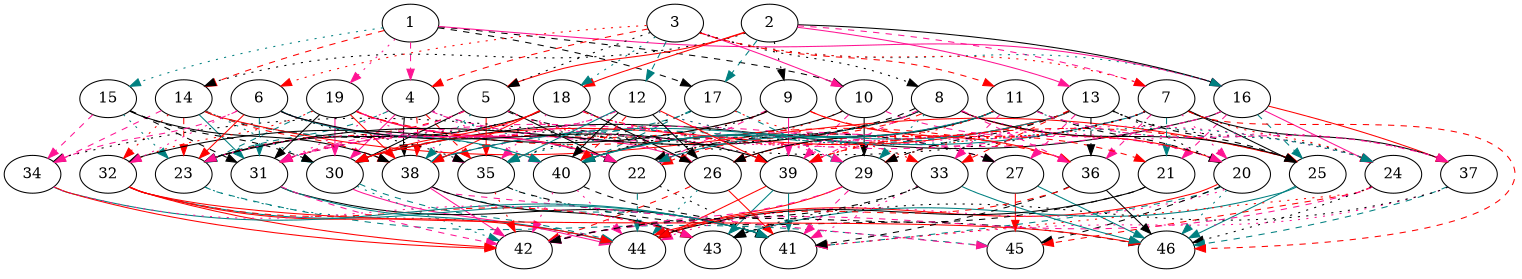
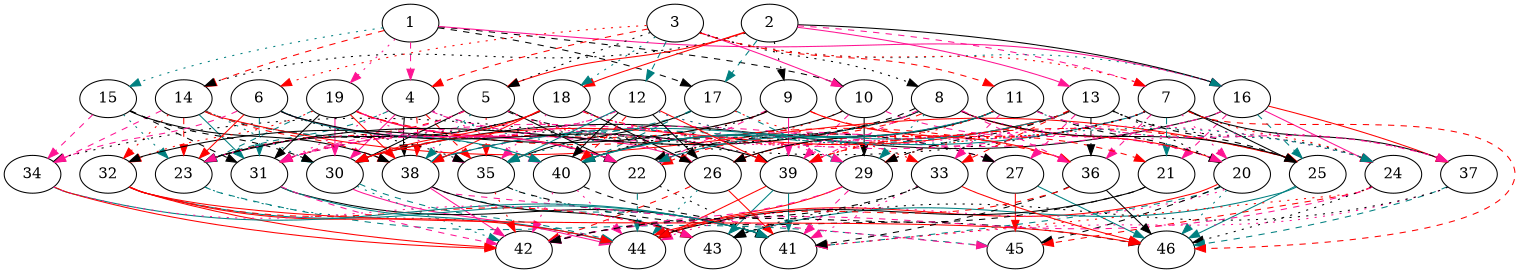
edge "5" -> "35": style solid -> dotted
edge "6" -> "32": removed
edge "17" -> "35": style dotted -> solid
edge "33" -> "46": color teal -> red
